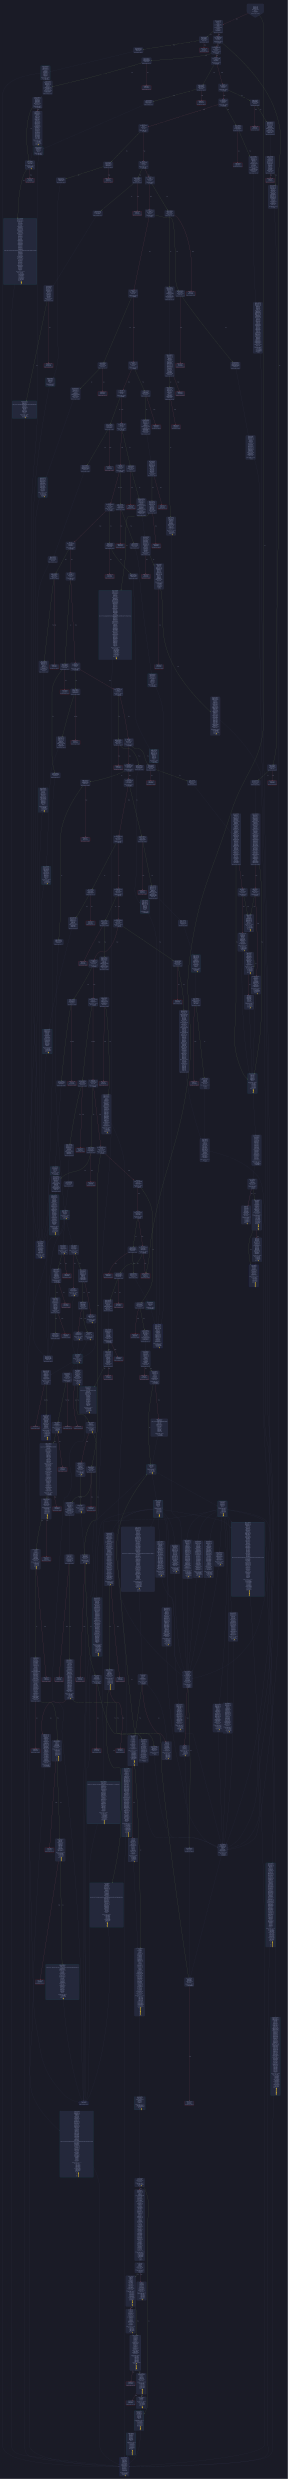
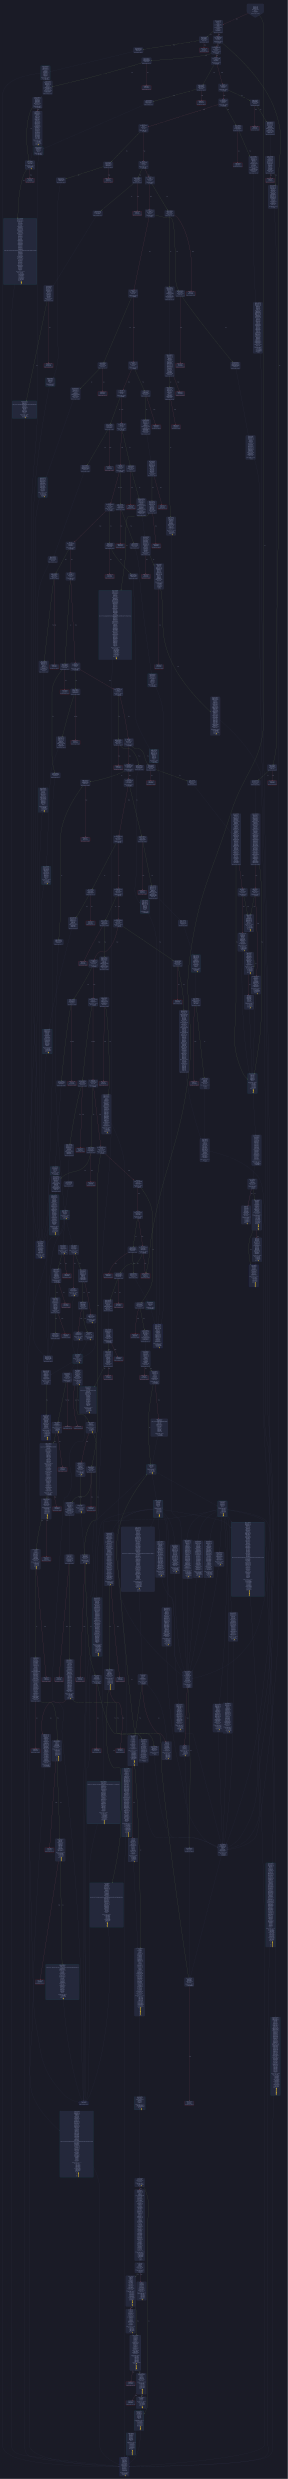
node "[0432] INVALID Stack size req: 0, sizeΔ: 0": removed
